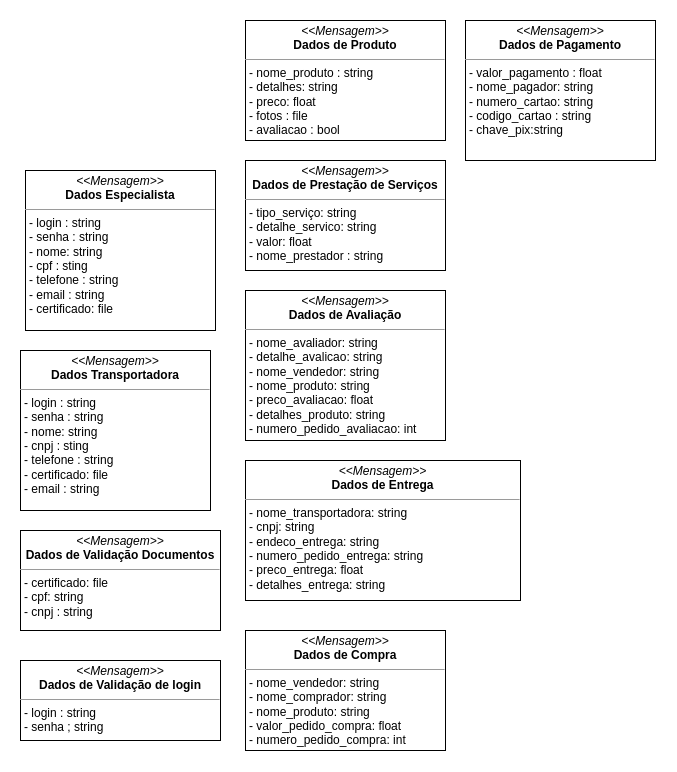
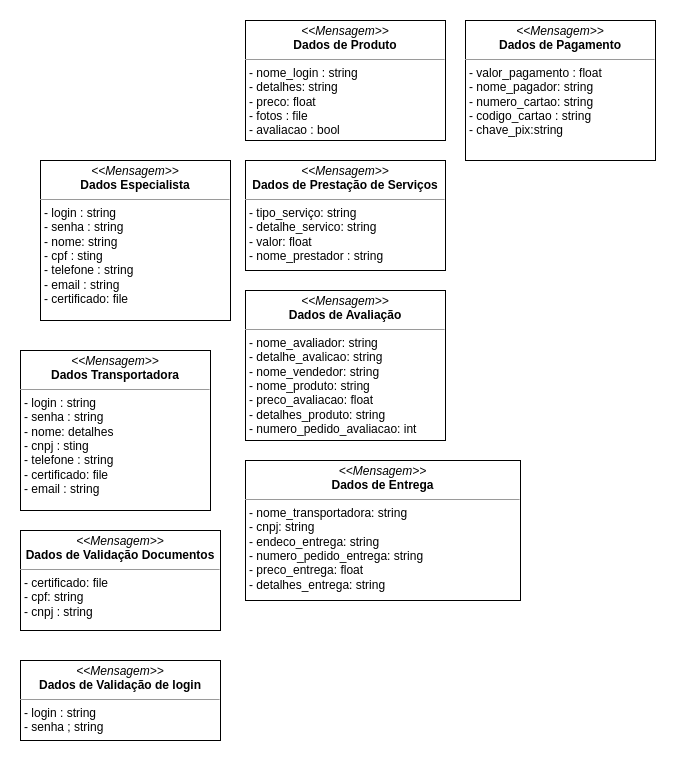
node "<<Mensagem>> Dados de Produto - nome_produto : string - detalhes: string - preco: float - fotos : file - avaliacao : bool": label "<<Mensagem>> Dados de Produto - nome_produto : string - detalhes: string - preco: float - fotos : file - avaliacao : bool" -> "<<Mensagem>> Dados de Produto - nome_login : string - detalhes: string - preco: float - fotos : file - avaliacao : bool"
node "<<Mensagem>> Dados Especialista - login : string - senha : string - nome: string - cpf : sting - telefone : string - email : string - certificado: file": moved (121, 251) -> (136, 241)
node "<<Mensagem>> Dados Transportadora - login : string - senha : string - nome: string - cnpj : sting - telefone : string - certificado: file - email : string": label "<<Mensagem>> Dados Transportadora - login : string - senha : string - nome: string - cnpj : sting - telefone : string - certificado: file - email : string" -> "<<Mensagem>> Dados Transportadora - login : string - senha : string - nome: detalhes - cnpj : sting - telefone : string - certificado: file - email : string"
node "<<Mensagem>> Dados de Compra - nome_vendedor: string - nome_comprador: string - nome_produto: string - valor_pedido_compra: float - numero_pedido_compra: int": removed
